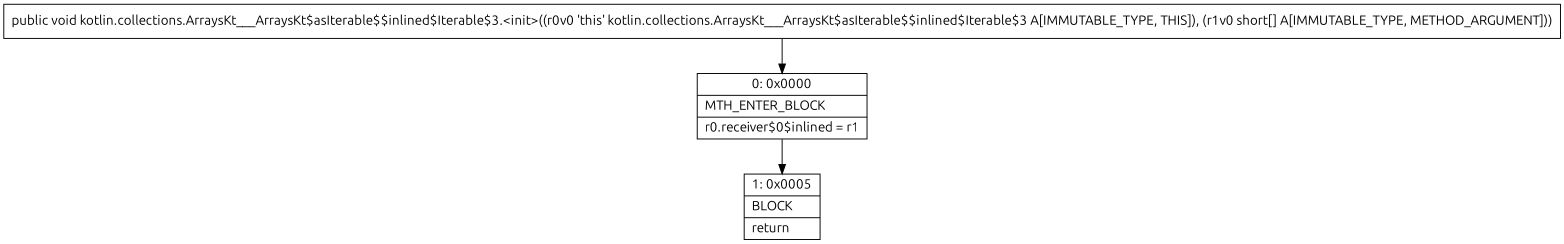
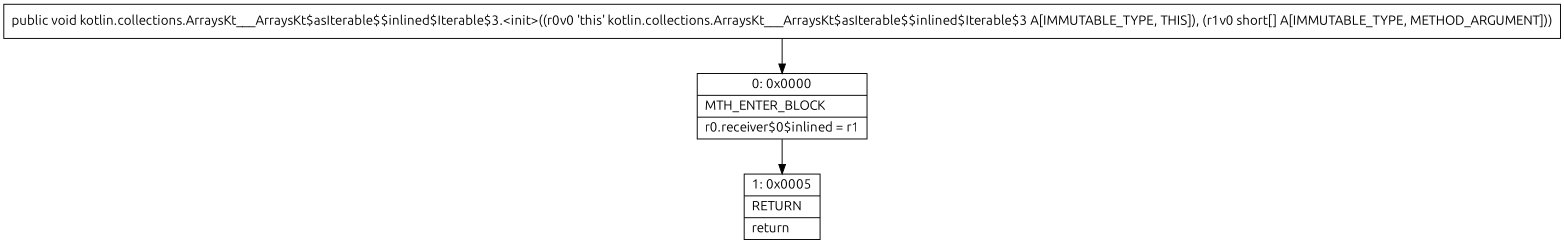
node "1: 0x0005": text "BLOCK" -> "RETURN"
